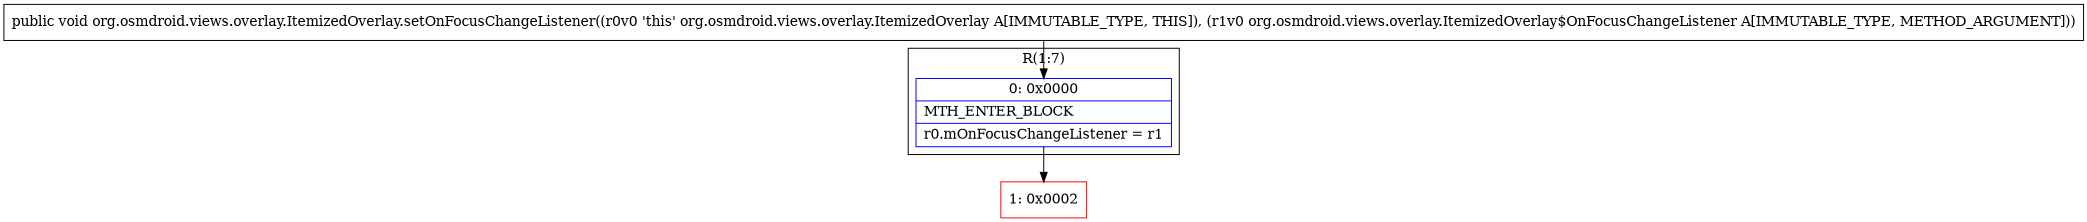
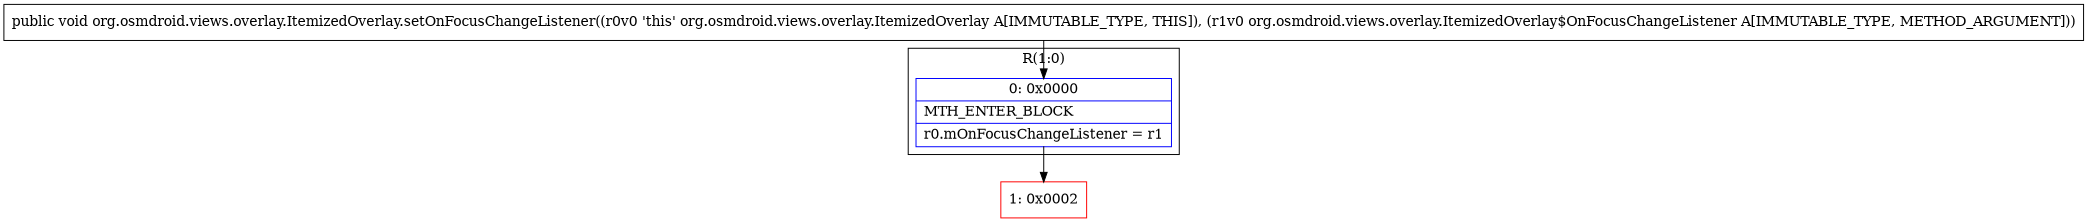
cluster "R(1:7)": label "R(1:7)" -> "R(1:0)"
